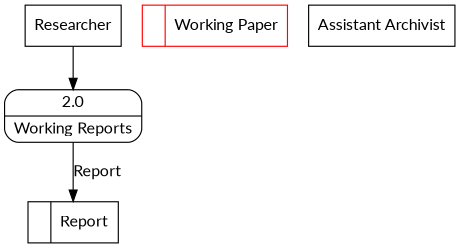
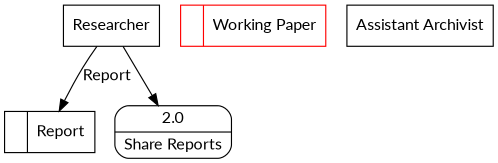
node "2.0": text "Working Reports" -> "Share Reports"
edge "2.0" -> "Report": now "Researcher" -> "Report"
